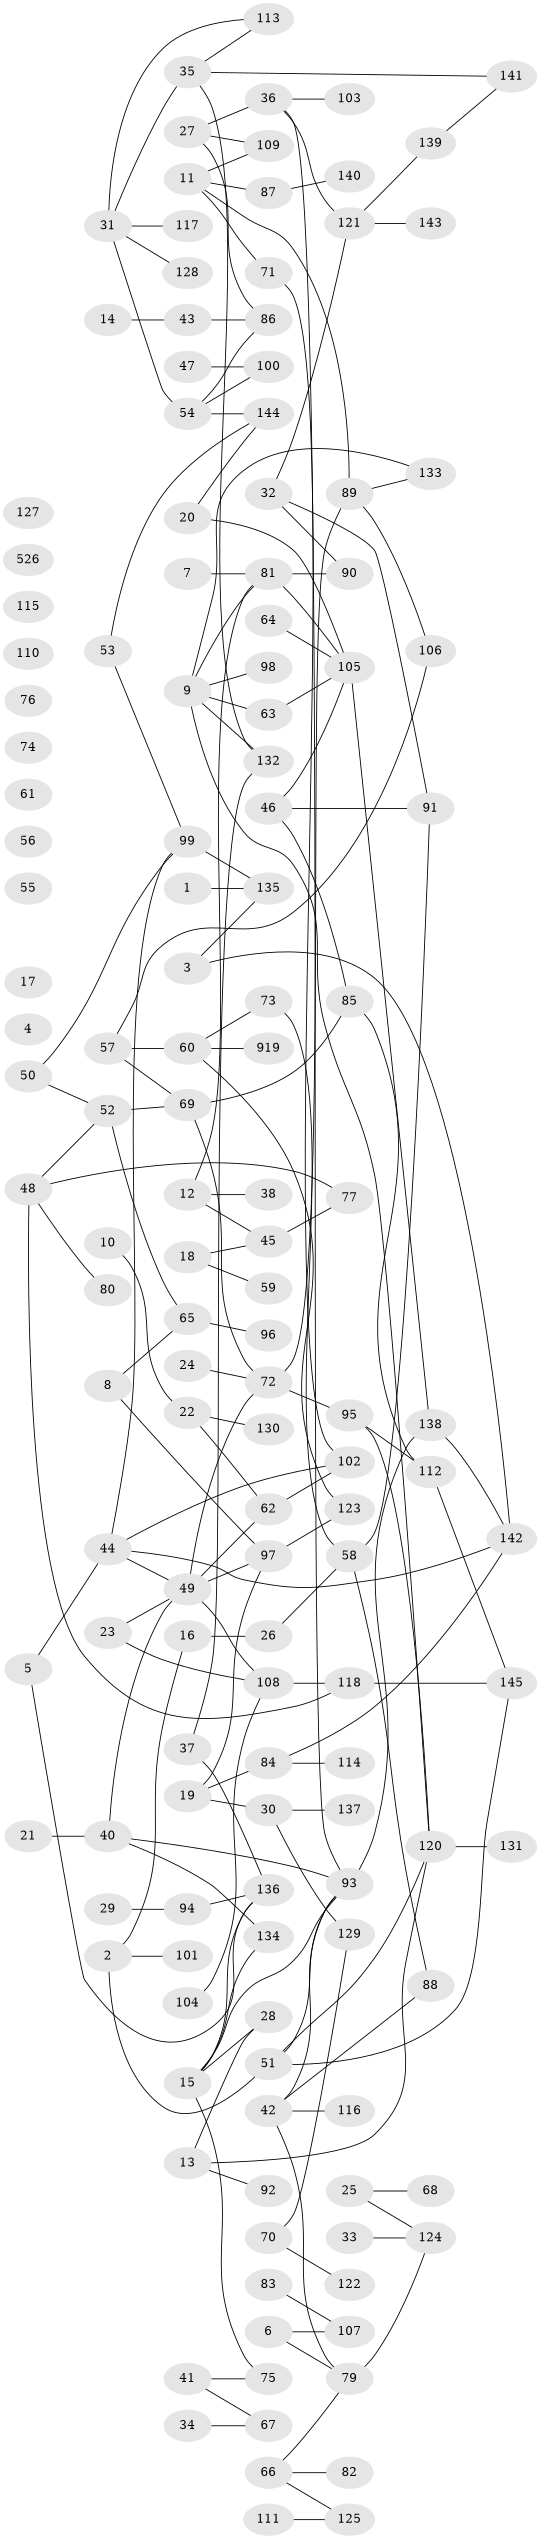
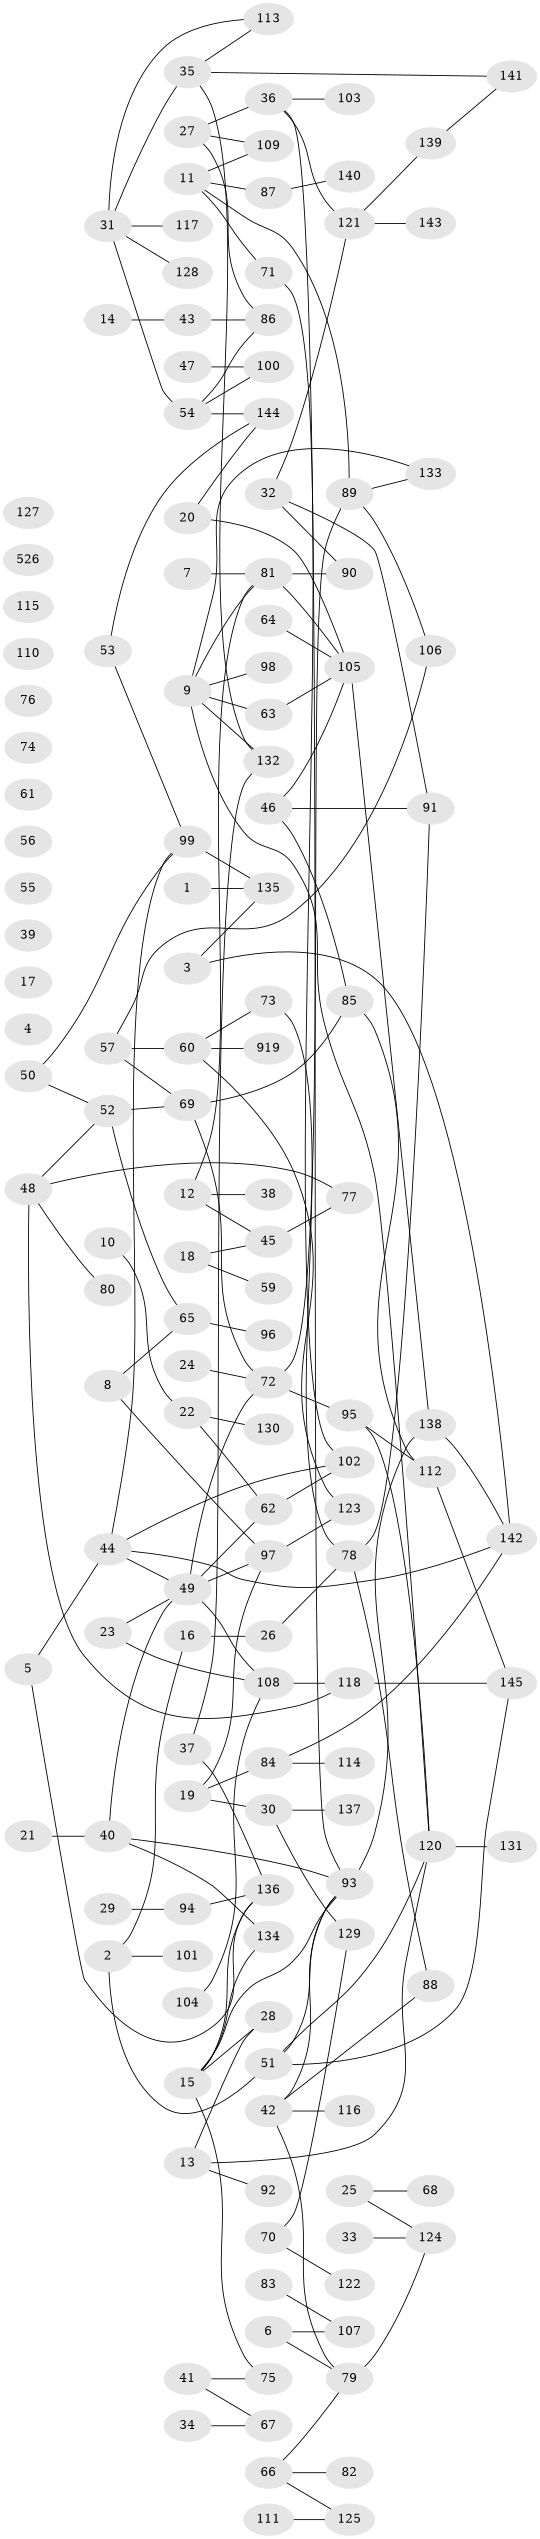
node "39": added
node "58": label "58" -> "78"
